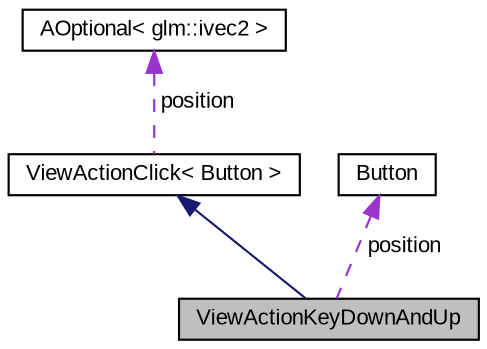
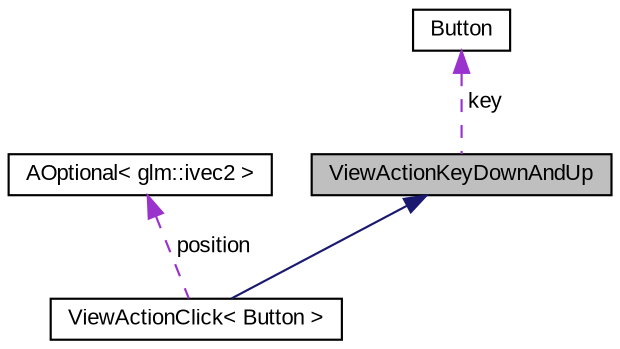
edge "ViewActionKeyDownAndUp" -> "Button": label " position" -> " key"
edge "ViewActionKeyDownAndUp" -> "ViewActionClick< Button >": reversed
